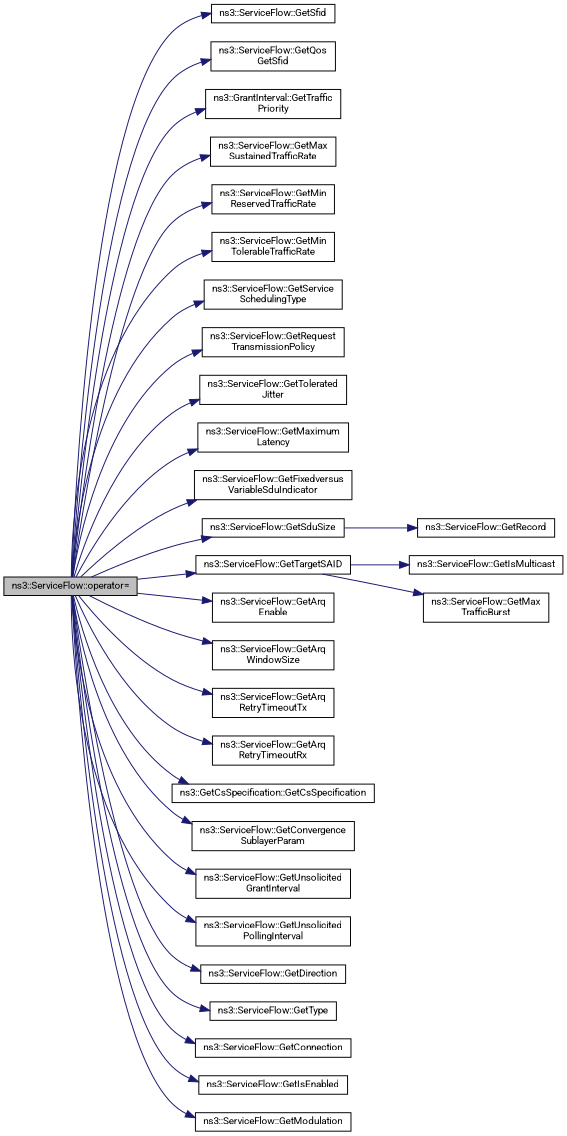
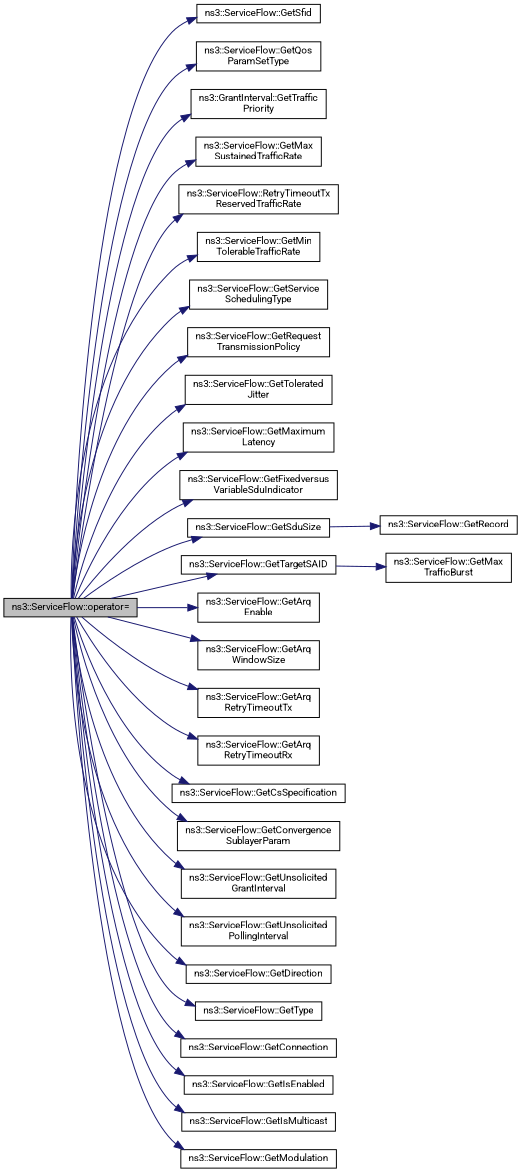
node "ns3::ServiceFlow::GetQos GetSfid": label "ns3::ServiceFlow::GetQos GetSfid" -> "ns3::ServiceFlow::GetQos ParamSetType"
node "ns3::ServiceFlow::GetMin ReservedTrafficRate": label "ns3::ServiceFlow::GetMin ReservedTrafficRate" -> "ns3::ServiceFlow::RetryTimeoutTx ReservedTrafficRate"
edge "ns3::ServiceFlow::GetTargetSAID" -> "ns3::ServiceFlow::GetIsMulticast": now "ns3::ServiceFlow::operator=" -> "ns3::ServiceFlow::GetIsMulticast"
node "ns3::GetCsSpecification::GetCsSpecification": label "ns3::GetCsSpecification::GetCsSpecification" -> "ns3::ServiceFlow::GetCsSpecification"
